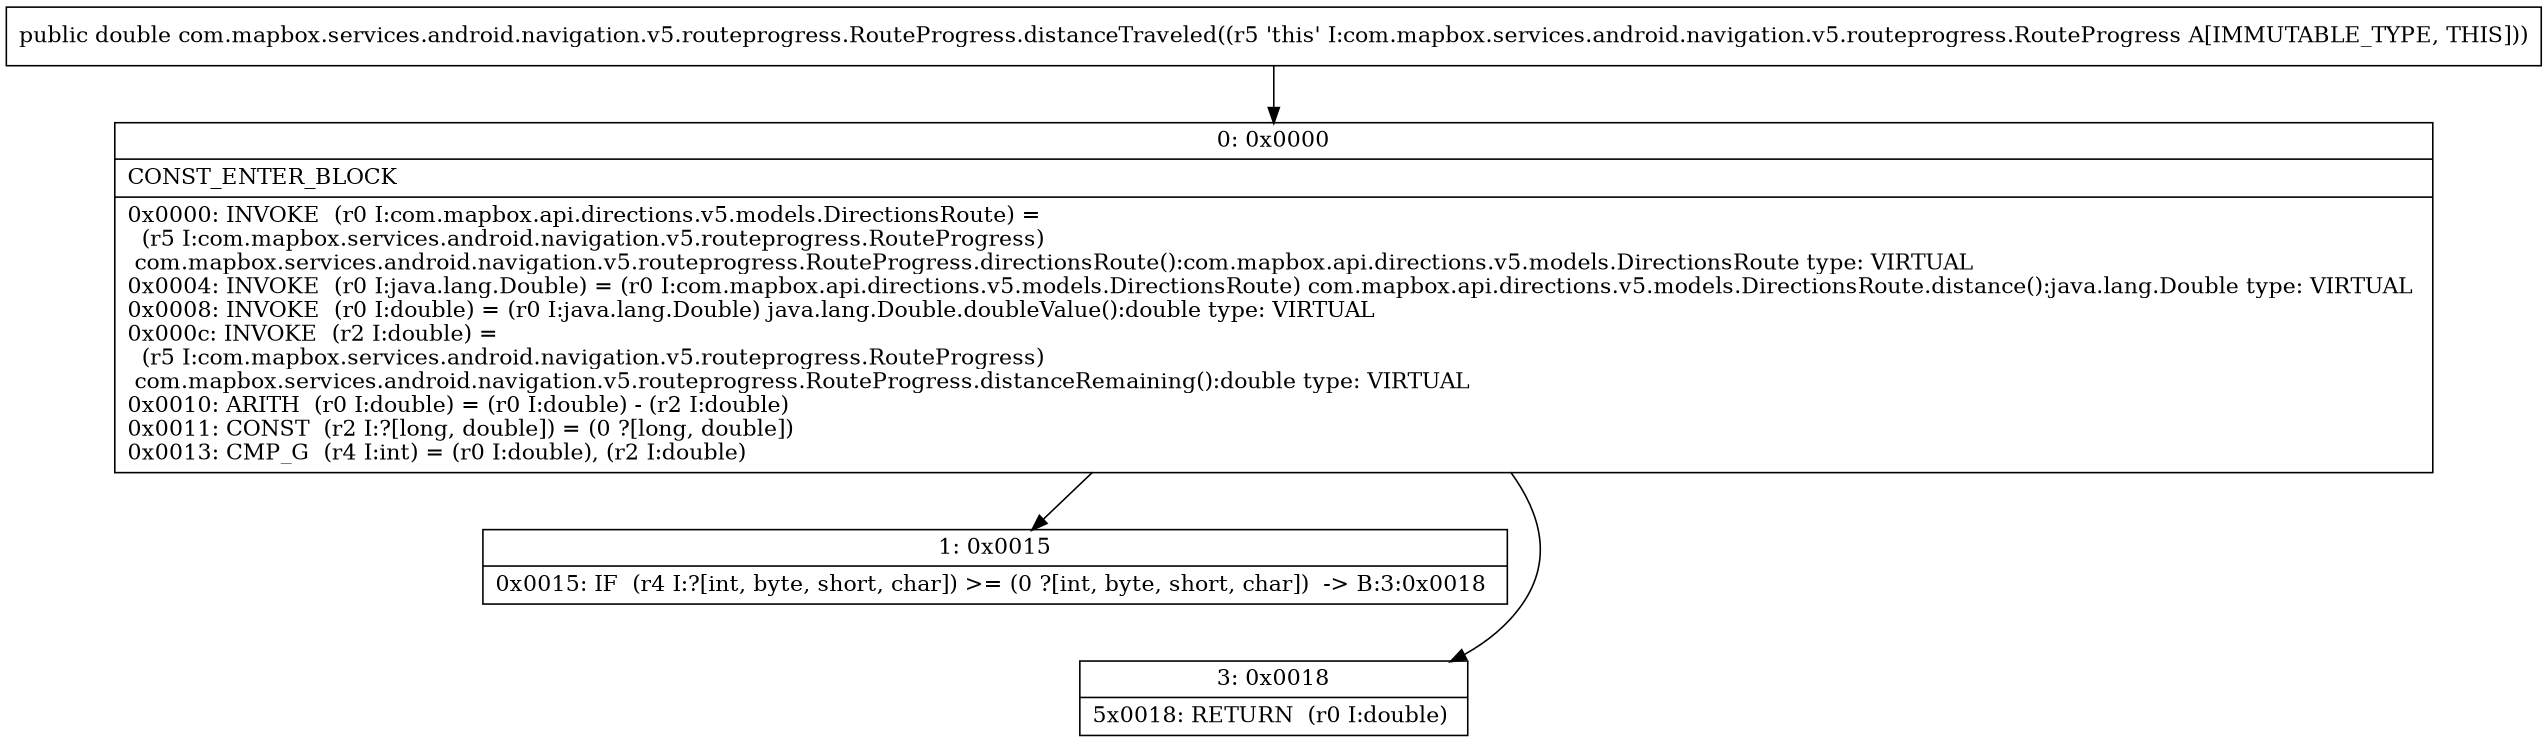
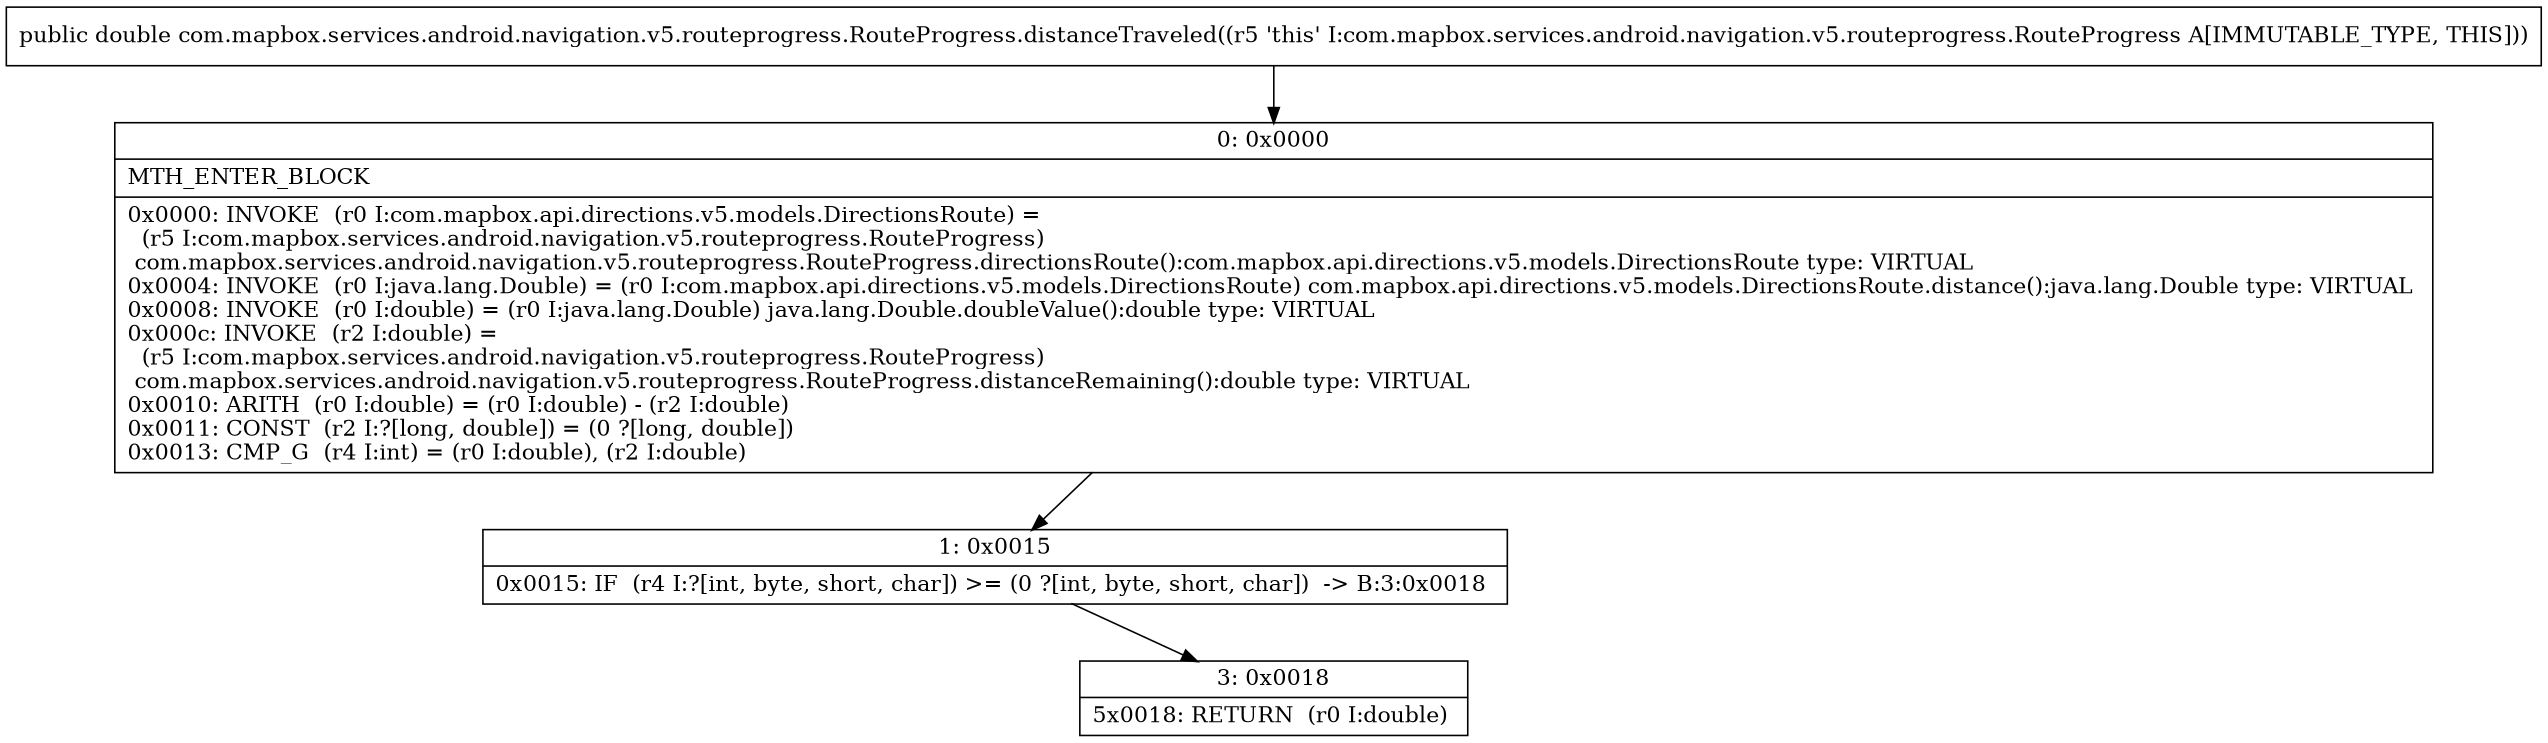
node "0: 0x0000": text "CONST_ENTER_BLOCK" -> "MTH_ENTER_BLOCK"
edge "0: 0x0000" -> "3: 0x0018": now "1: 0x0015" -> "3: 0x0018"
